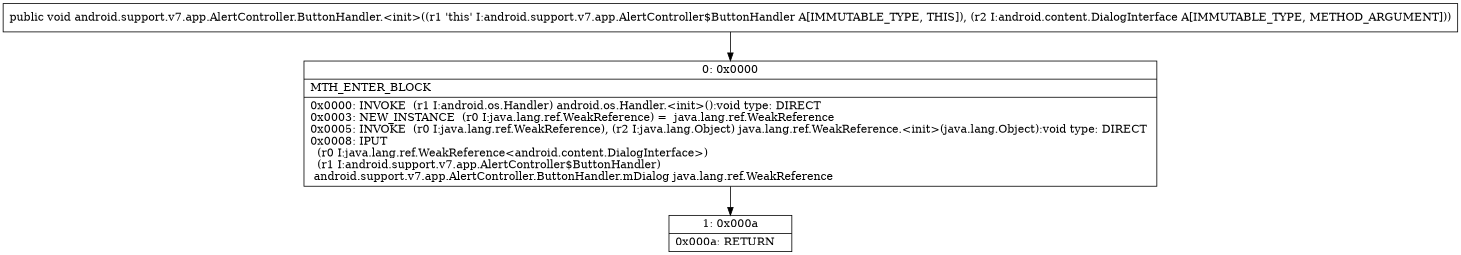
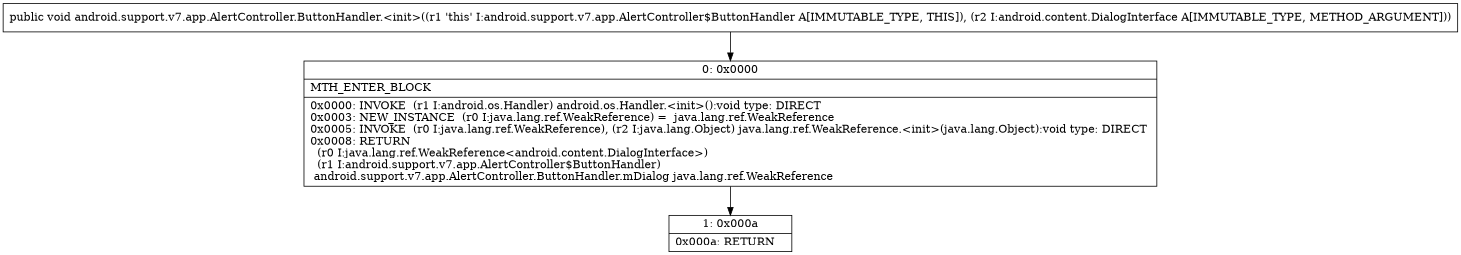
node "0: 0x0000": text "0x0008: IPUT" -> "0x0008: RETURN"
